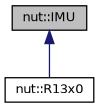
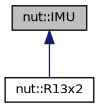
node "nut::R13x0": label "nut::R13x0" -> "nut::R13x2"
